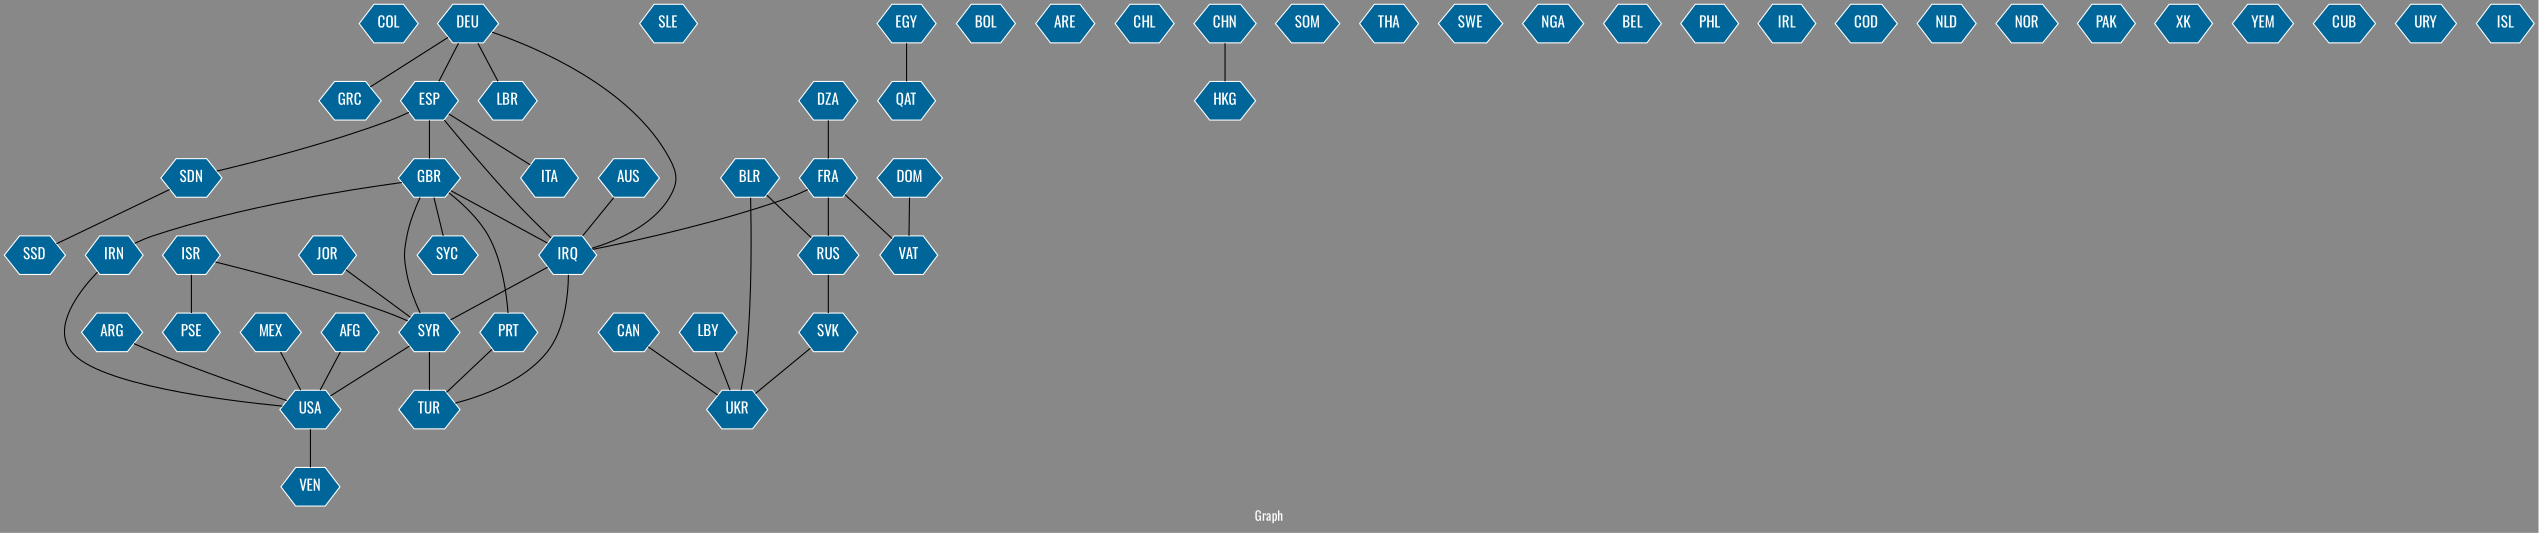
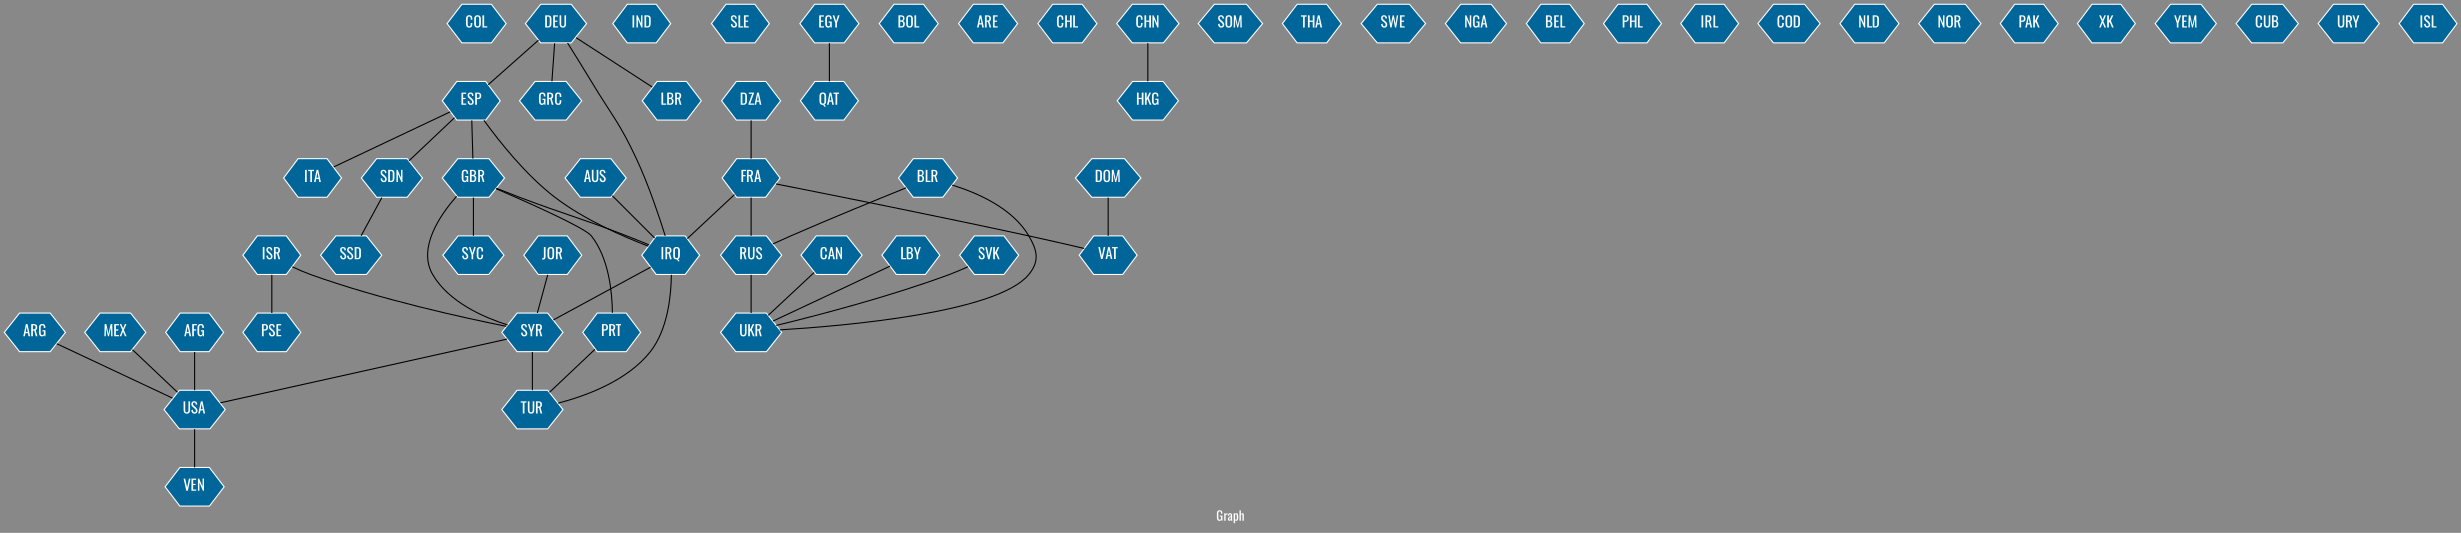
node "IND": added
node "IRN": removed
edge "RUS" -- "SVK": now "RUS" -- "UKR"
